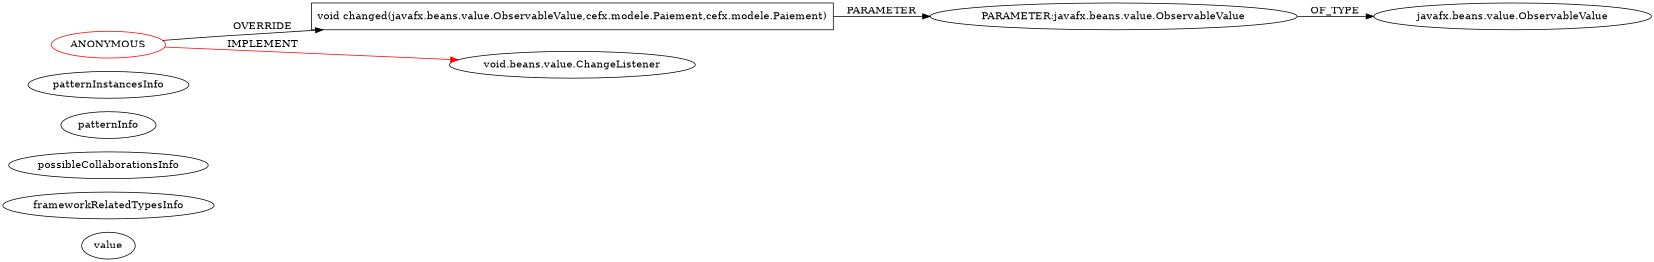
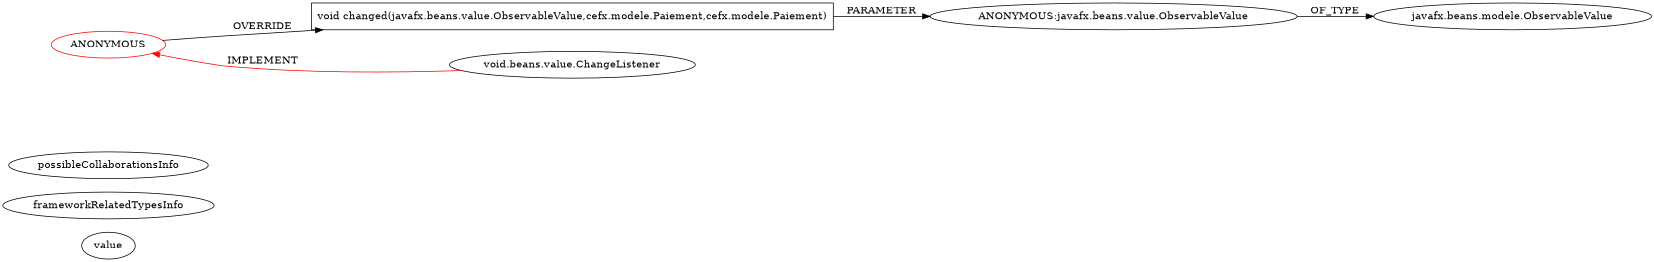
node "PARAMETER:javafx.beans.value.ObservableValue": label "PARAMETER:javafx.beans.value.ObservableValue" -> "ANONYMOUS:javafx.beans.value.ObservableValue"
node "javafx.beans.value.ObservableValue": label "javafx.beans.value.ObservableValue" -> "javafx.beans.modele.ObservableValue"
edge "ANONYMOUS" -> "void.beans.value.ChangeListener": reversed
node "patternInstancesInfo": removed
node "patternInfo": removed
